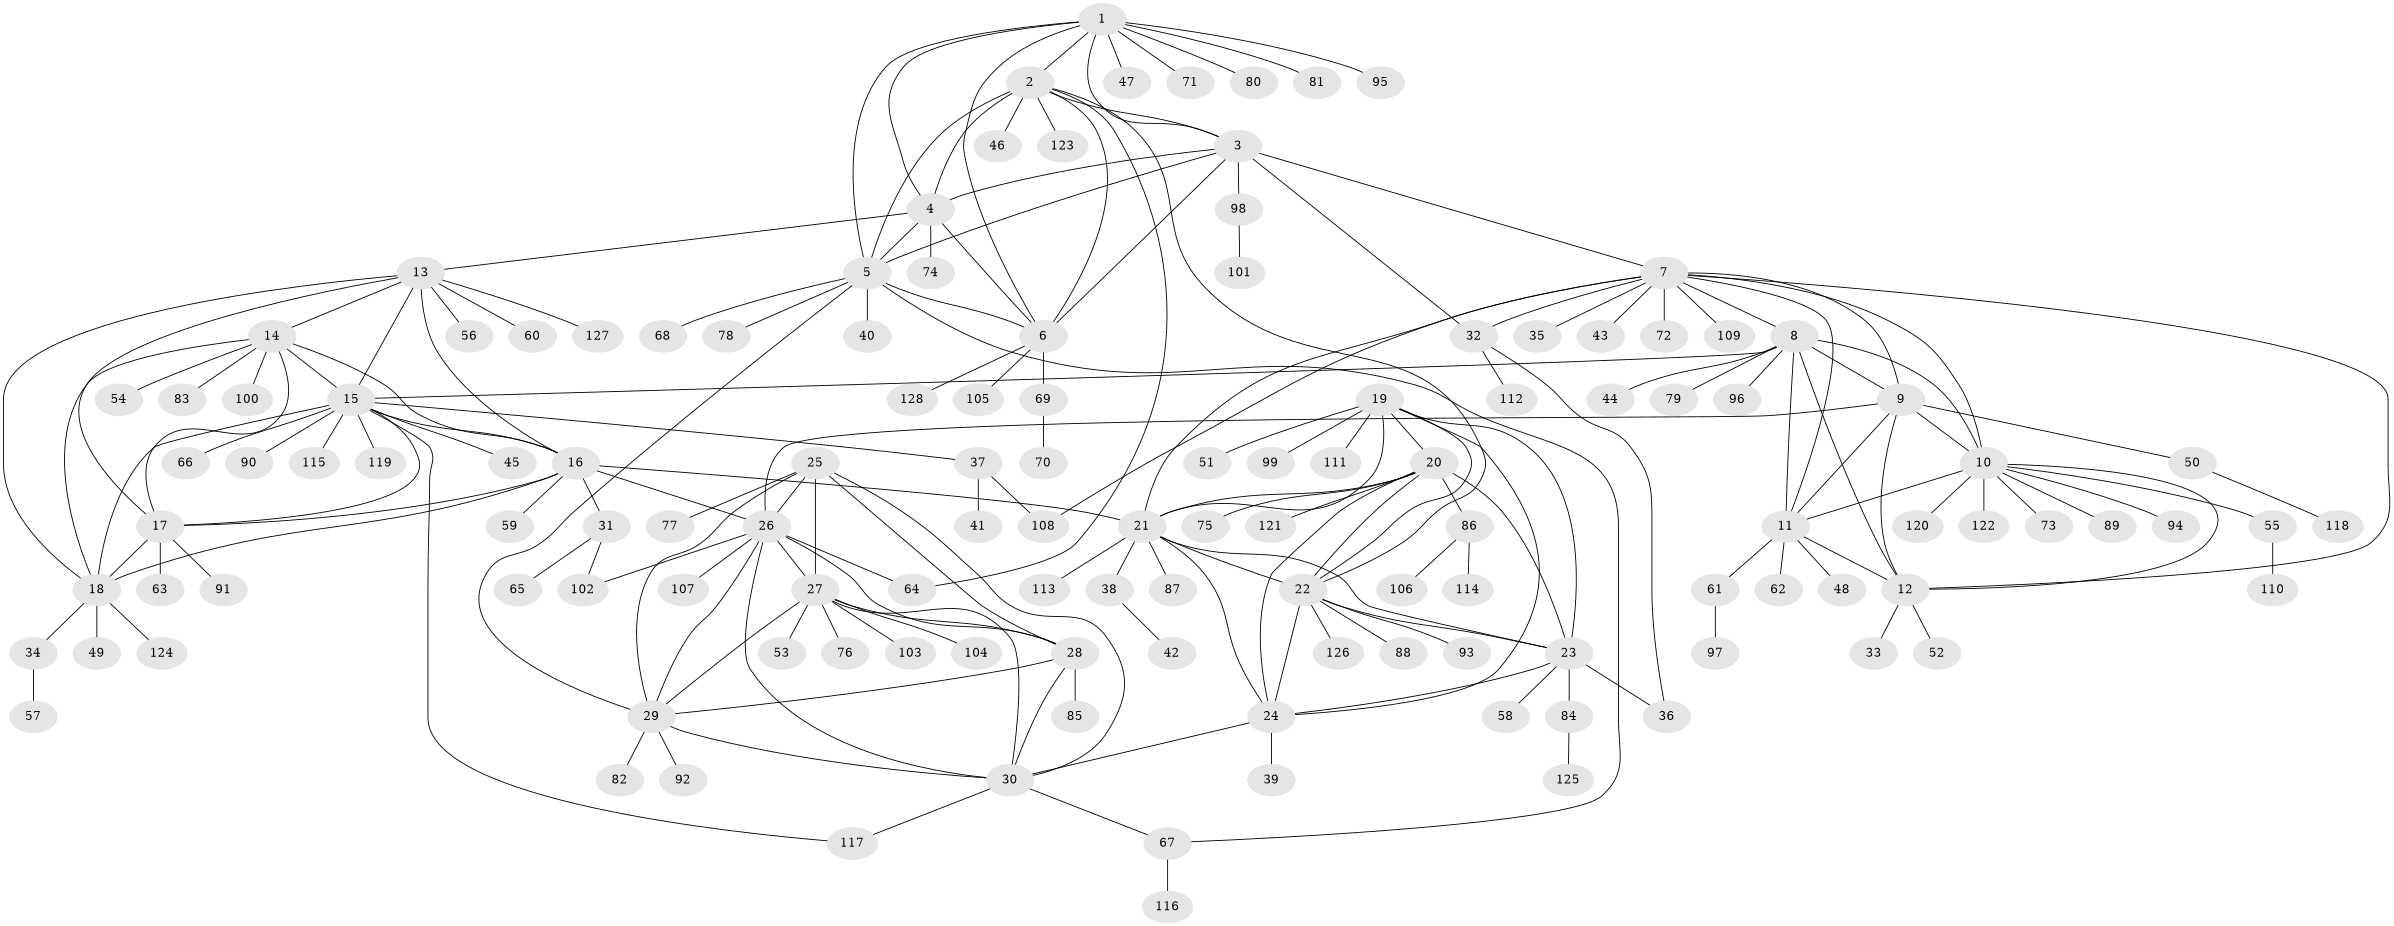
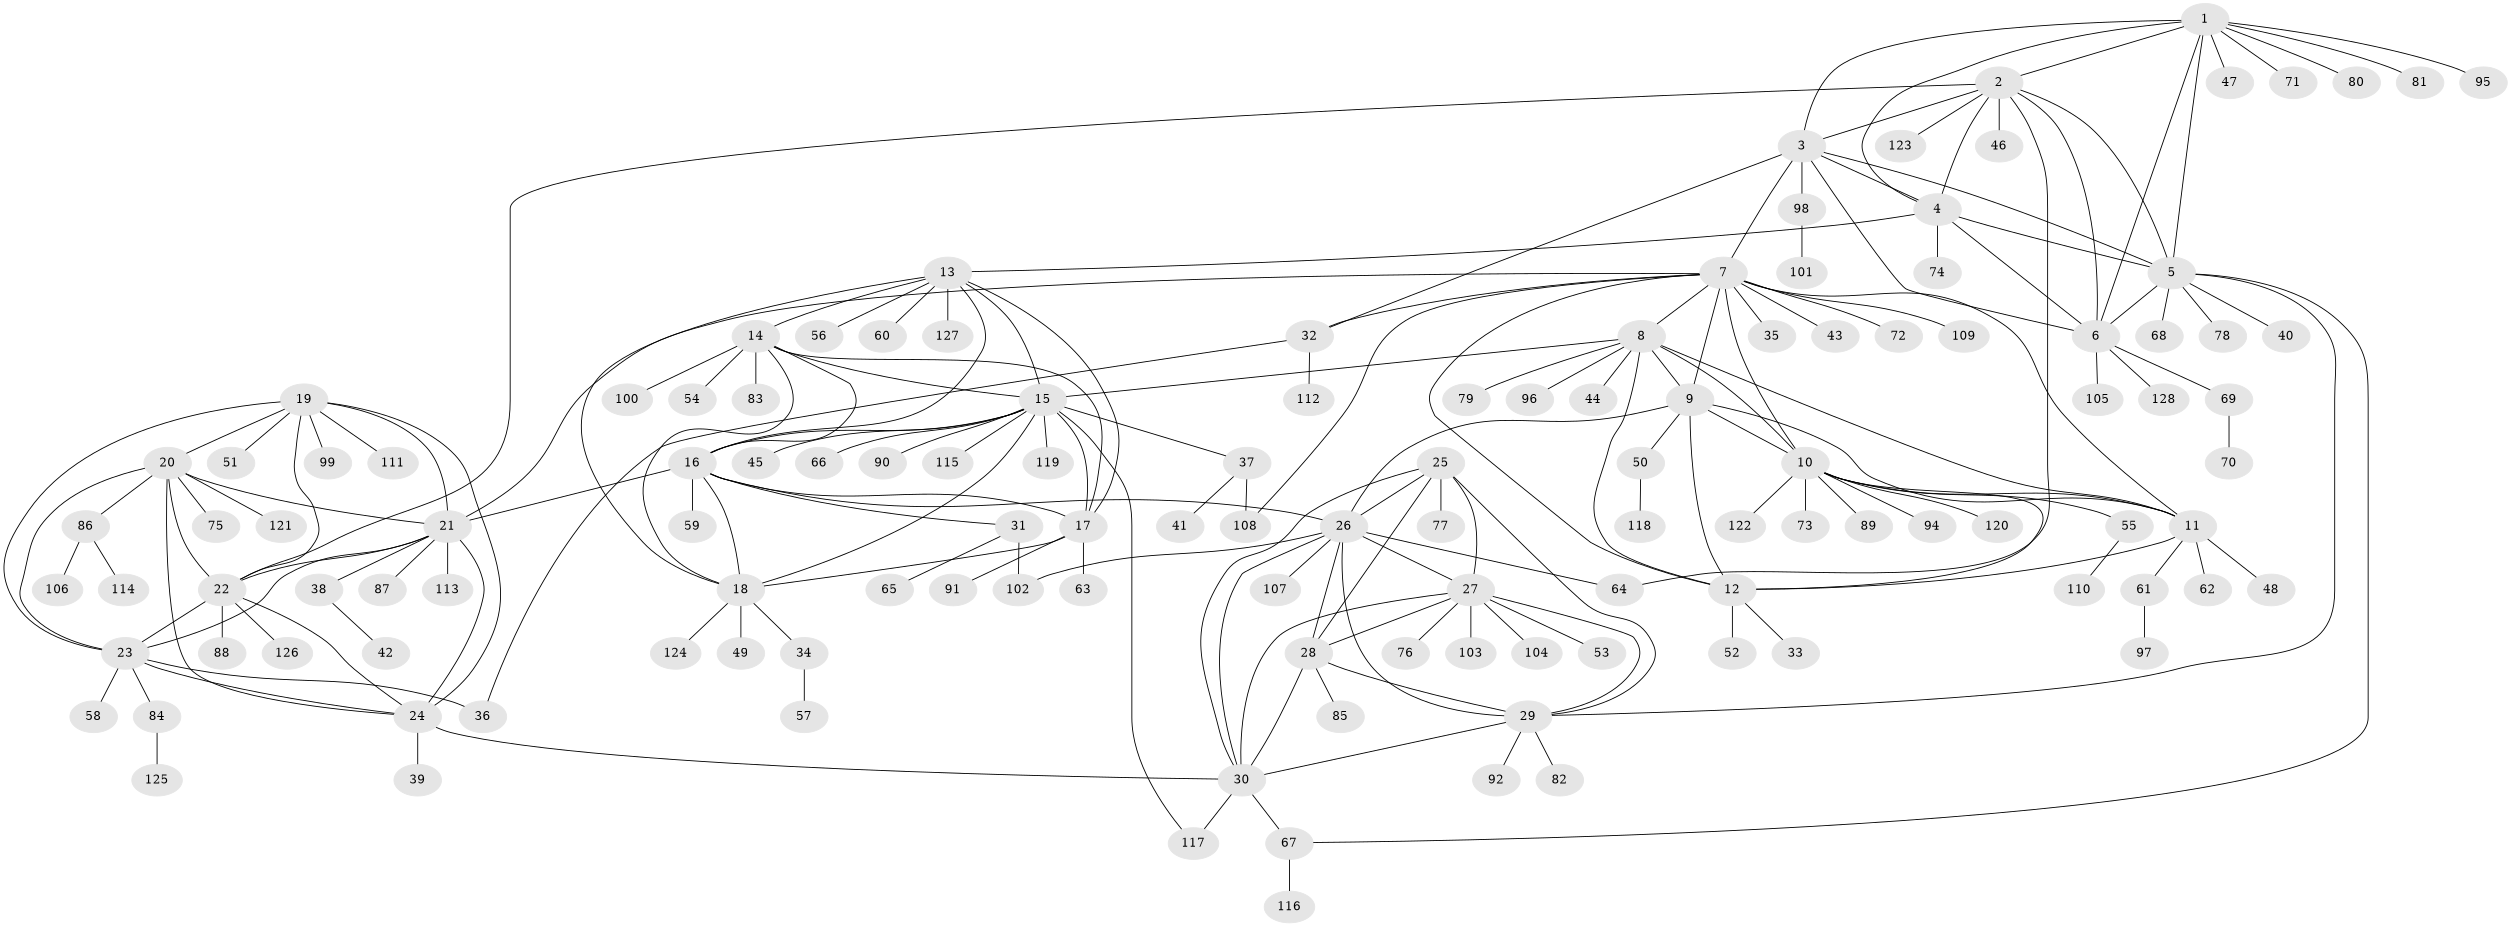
node "93": removed
